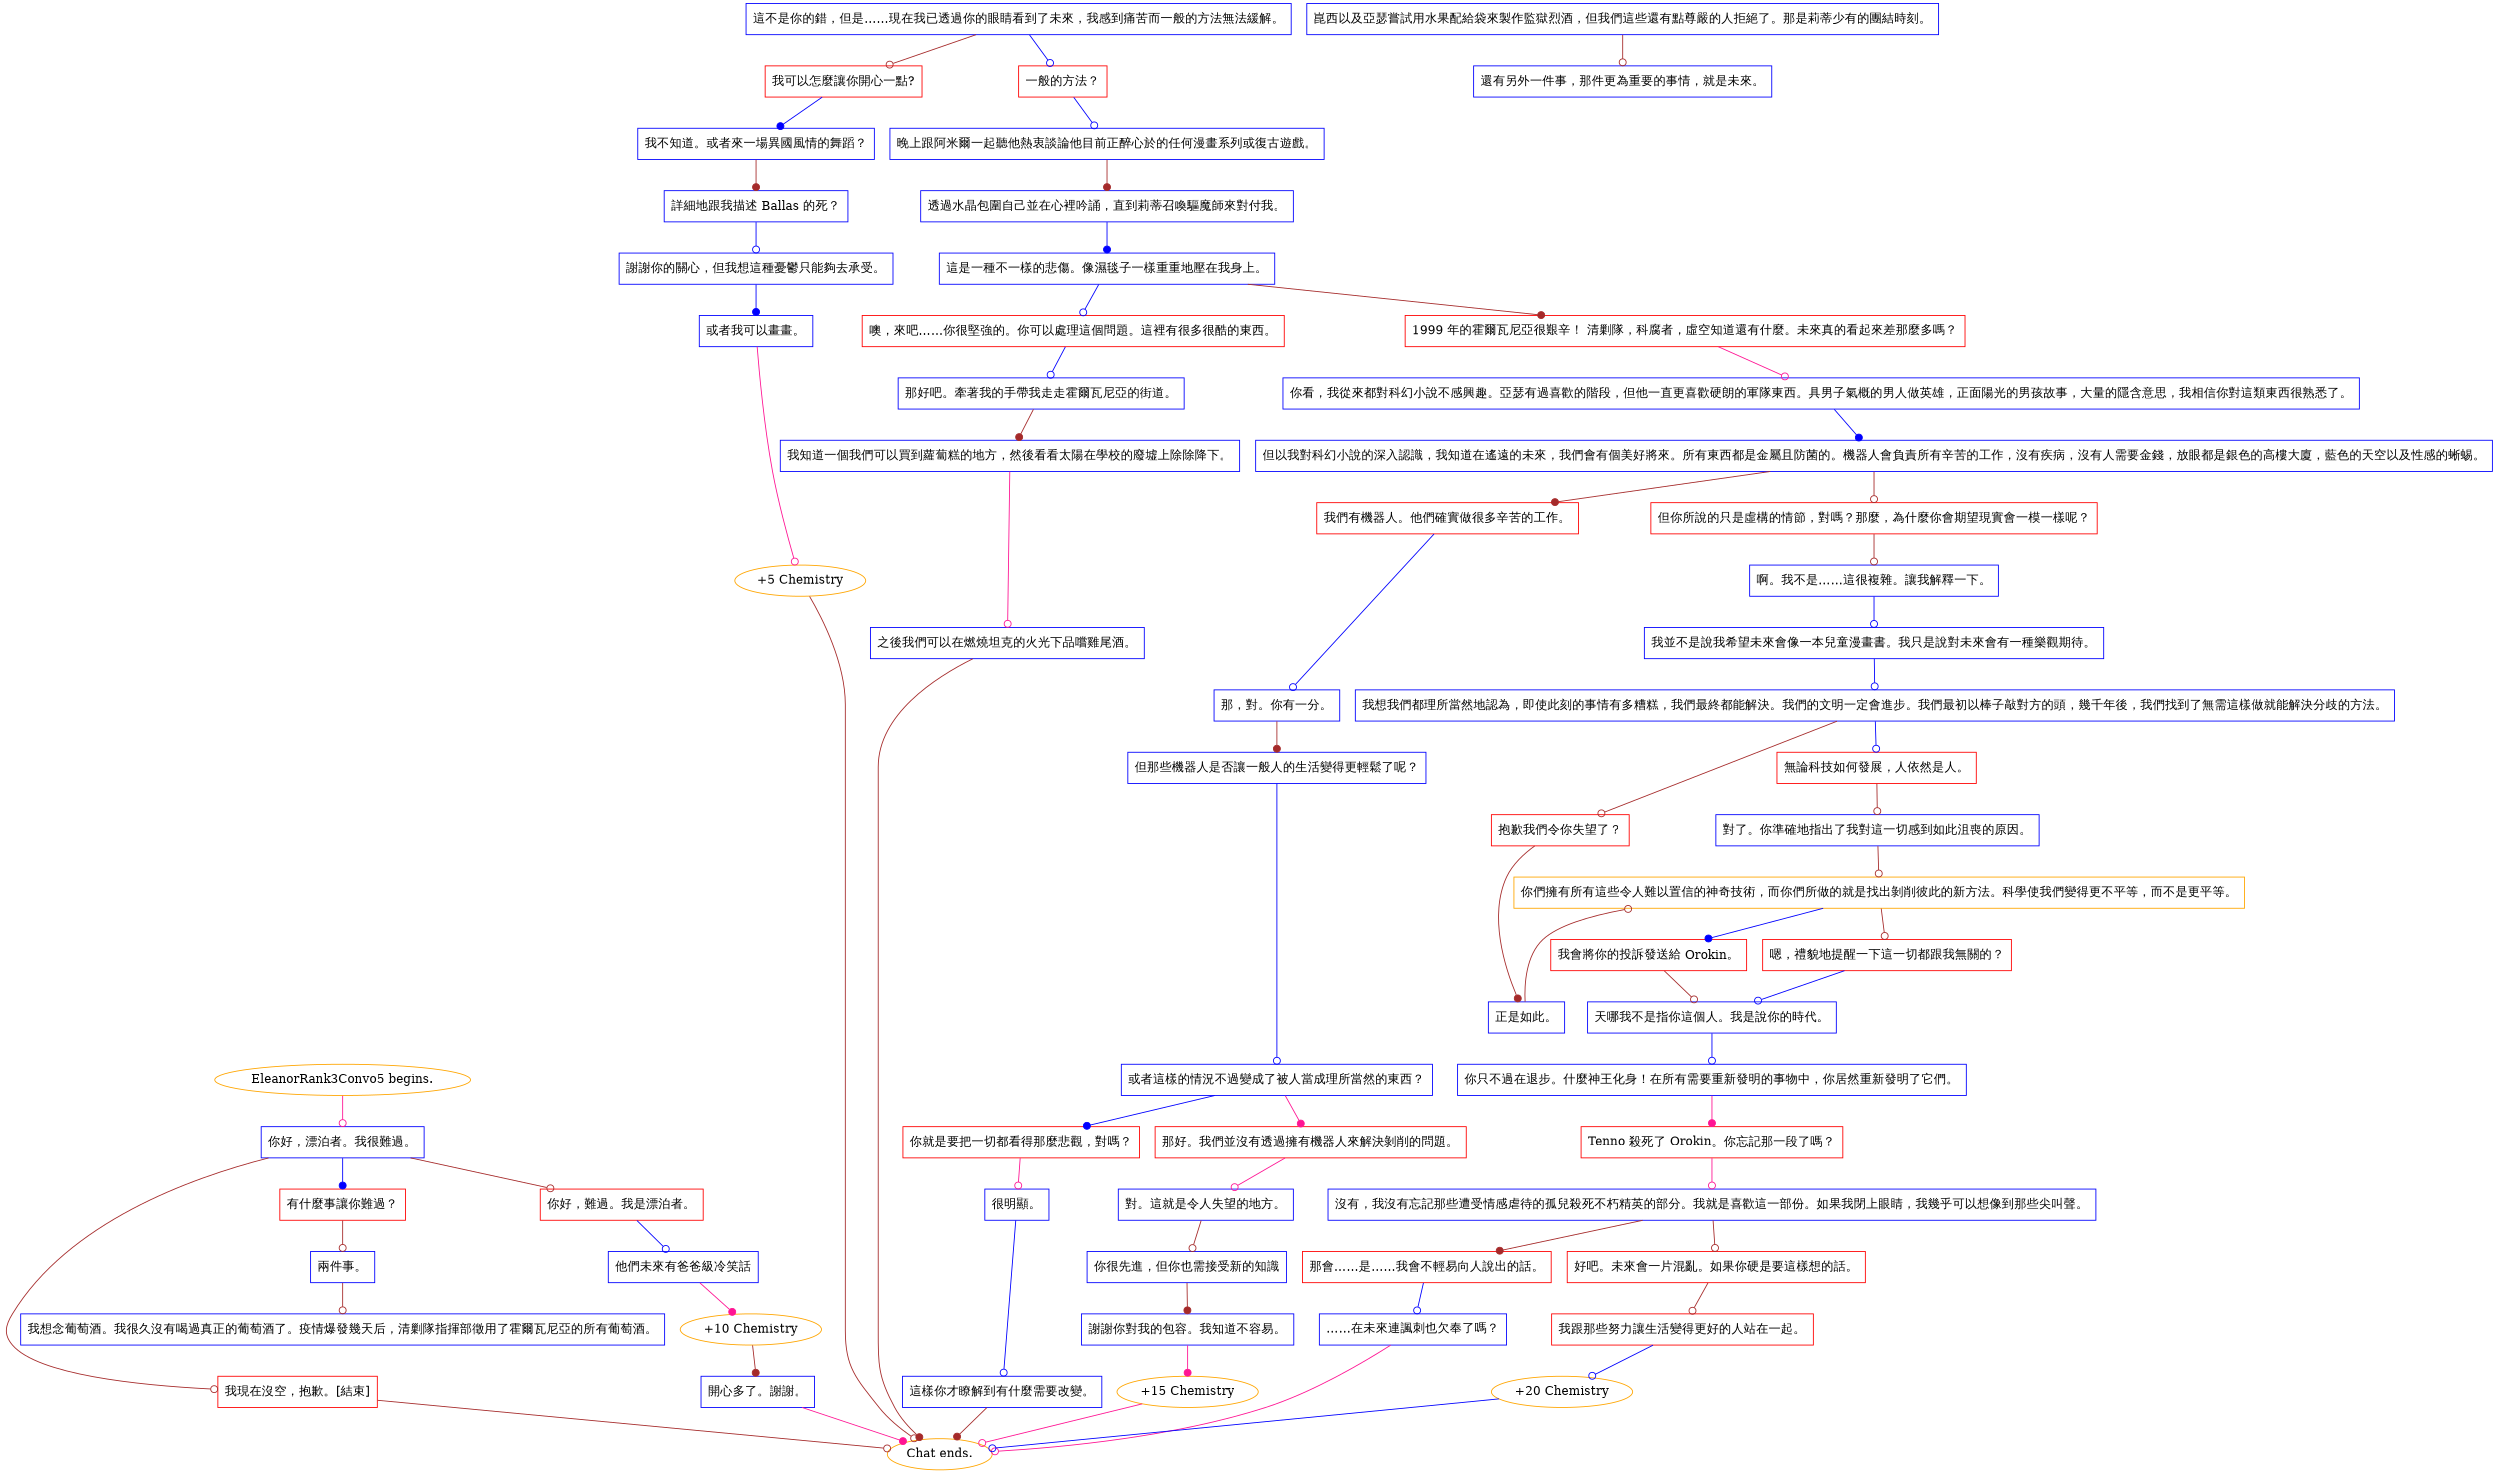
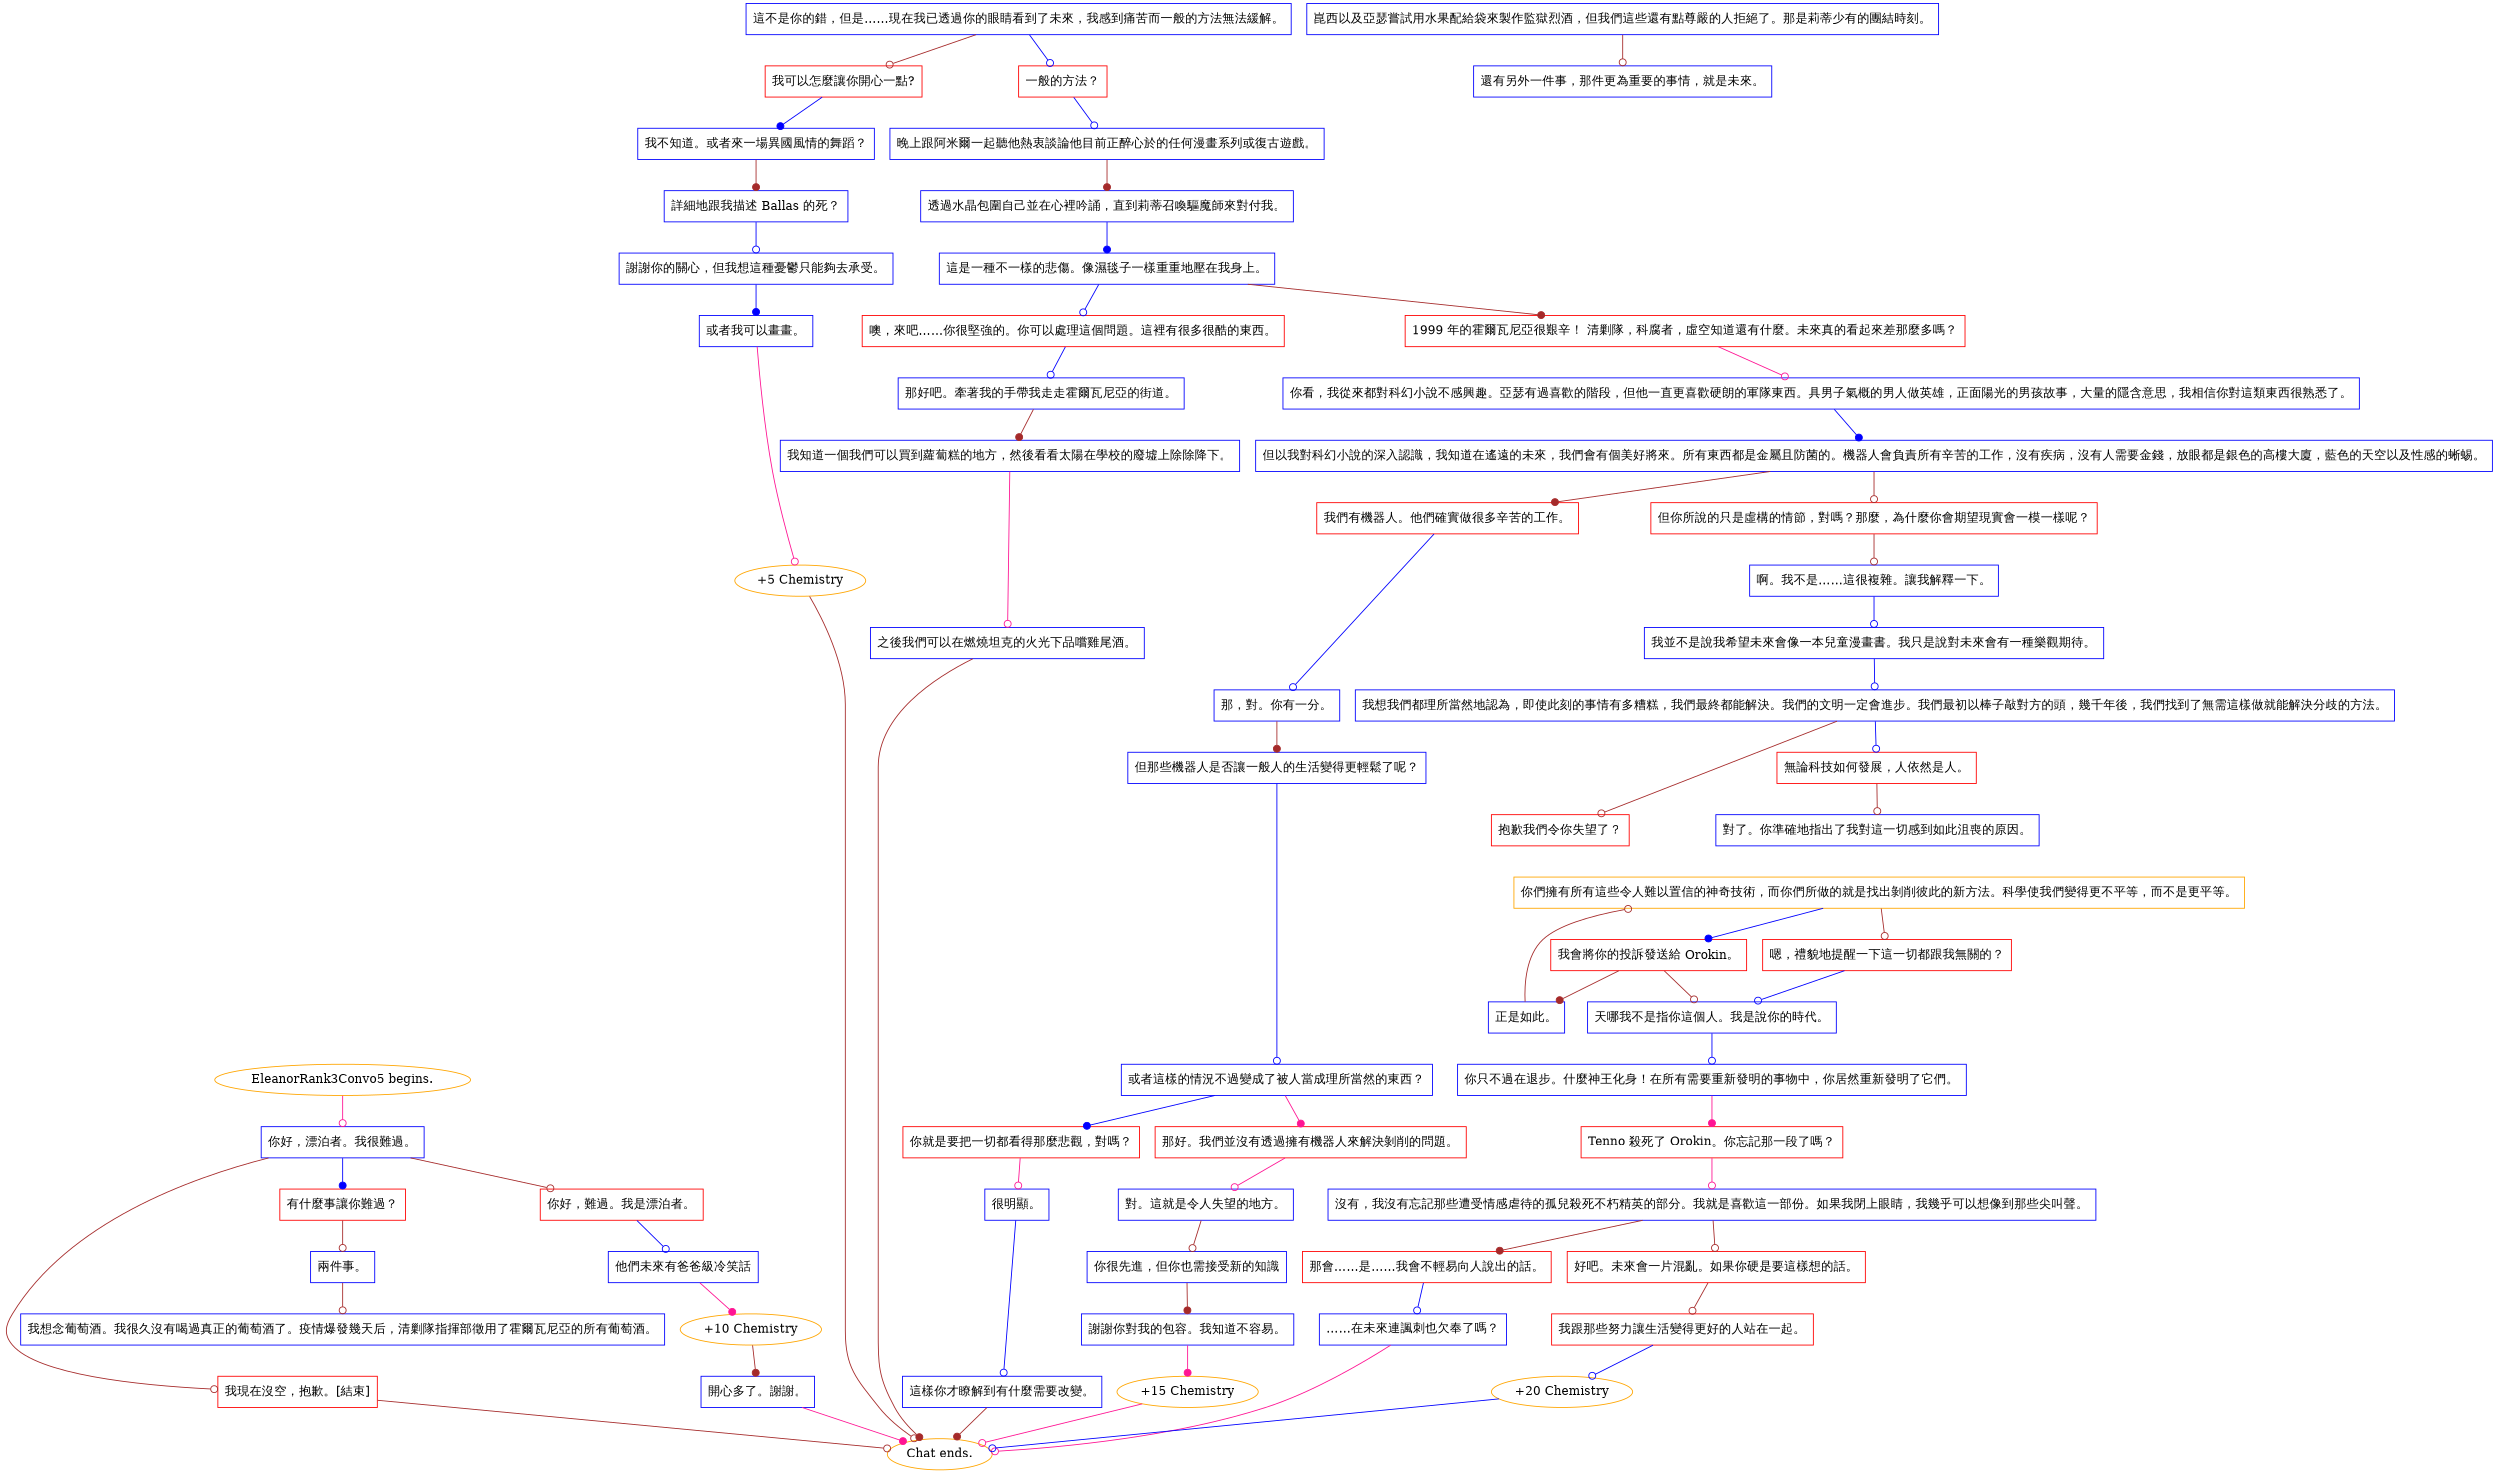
edge "對了。你準確地指出了我對這一切感到如此沮喪的原因。" -> "你們擁有所有這些令人難以置信的神奇技術，而你們所做的就是找出剝削彼此的新方法。科學使我們變得更不平等，而不是更平等。": removed
edge "抱歉我們令你失望了？" -> "正是如此。": now "我會將你的投訴發送給 Orokin。" -> "正是如此。"
